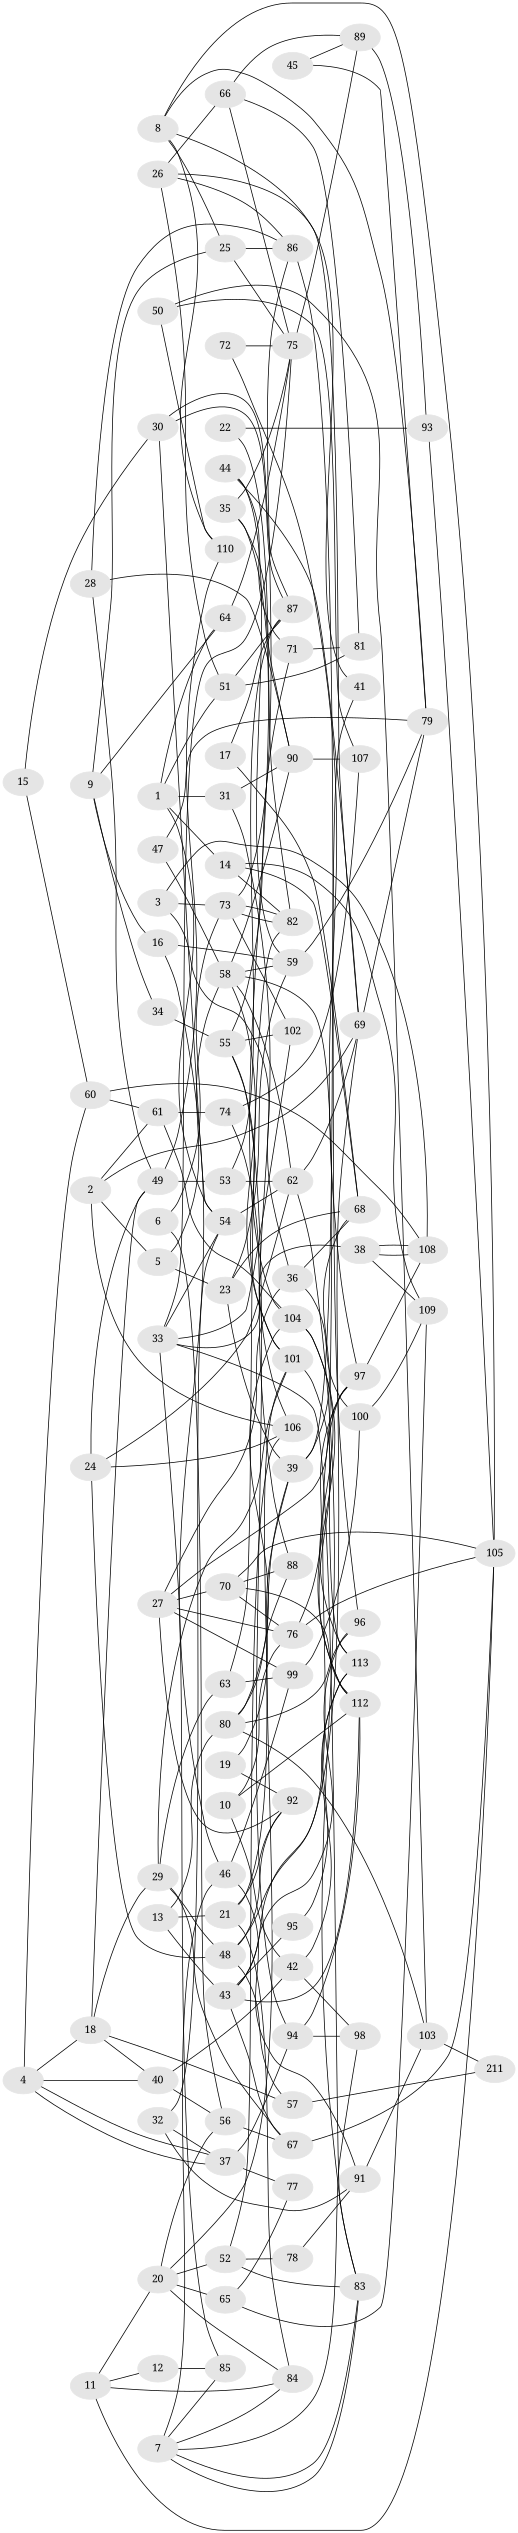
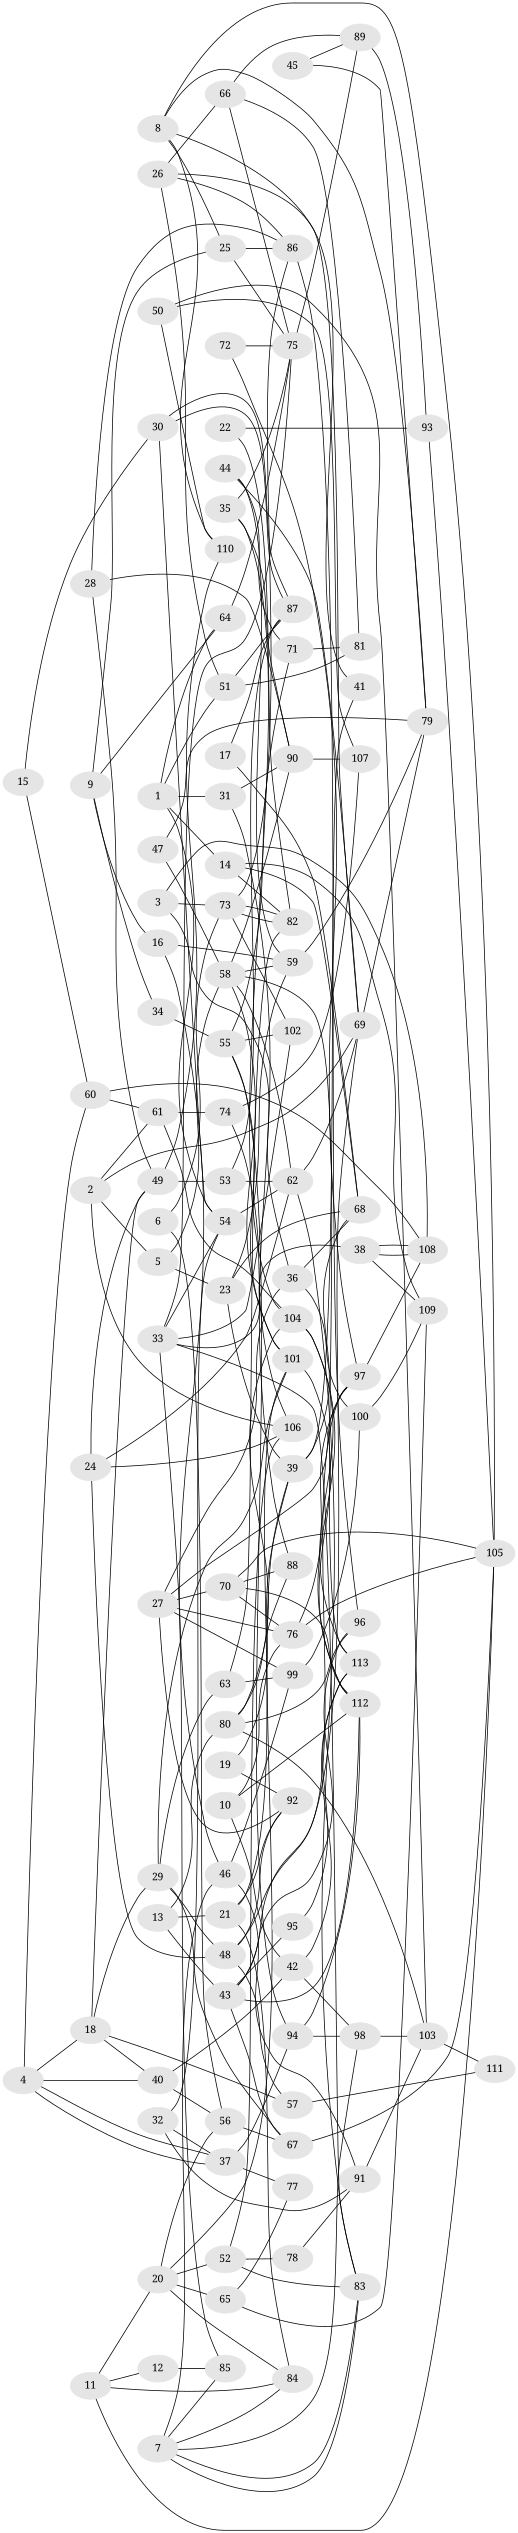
edge "98" -- "103": added
node "211": label "211" -> "111"
